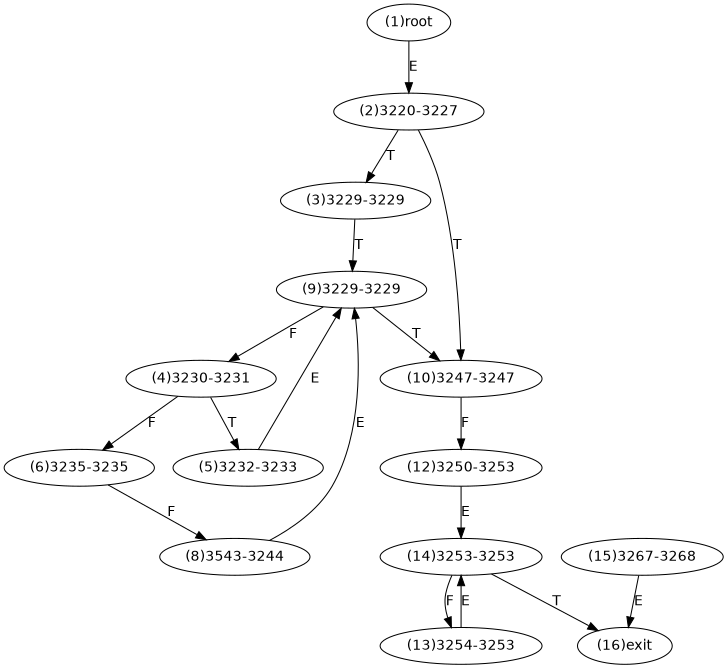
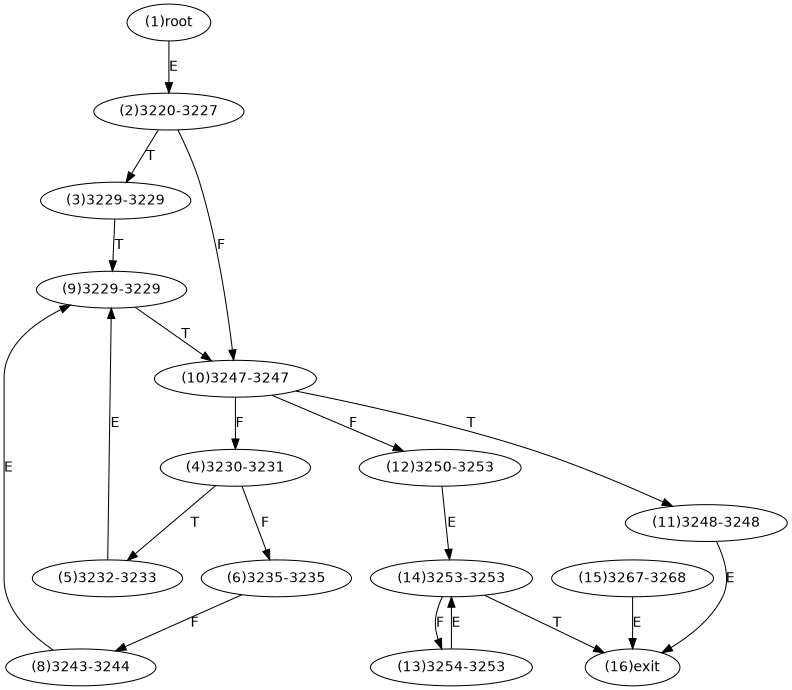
edge "(2)3220-3227" -> "(10)3247-3247": label "T" -> "F"
edge "(9)3229-3229" -> "(4)3230-3231": now "(10)3247-3247" -> "(4)3230-3231"
node "(11)3248-3248": added
node "(8)3543-3244": label "(8)3543-3244" -> "(8)3243-3244"
